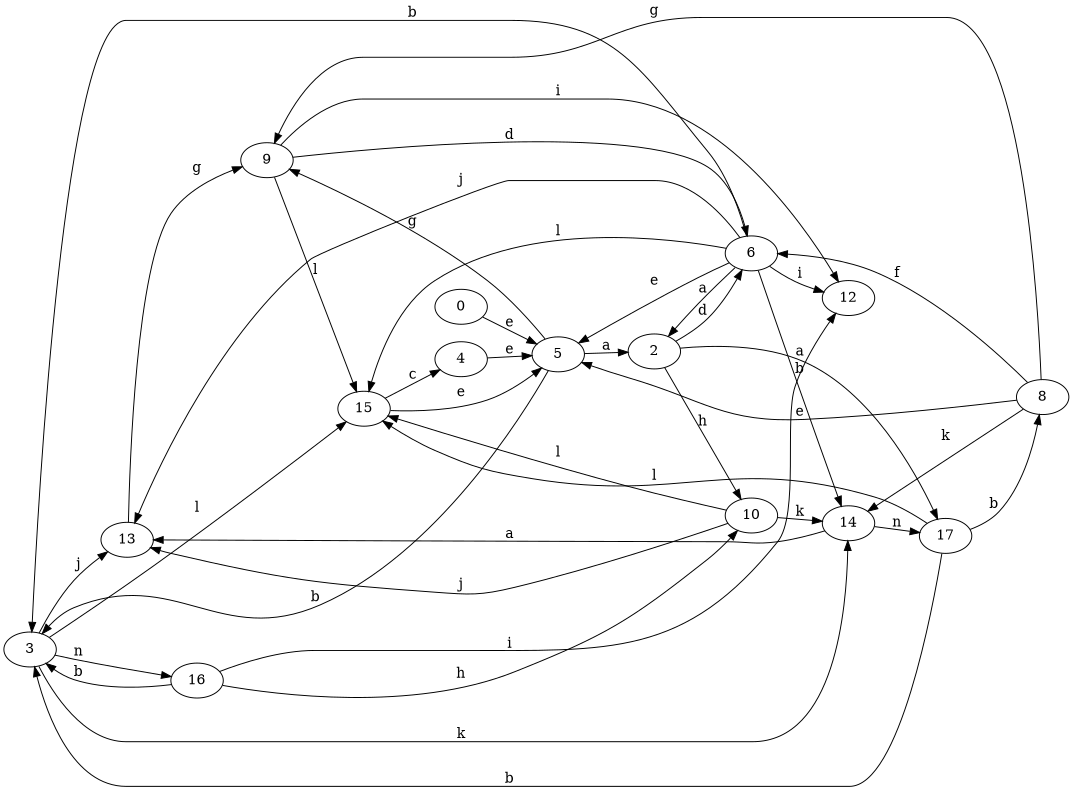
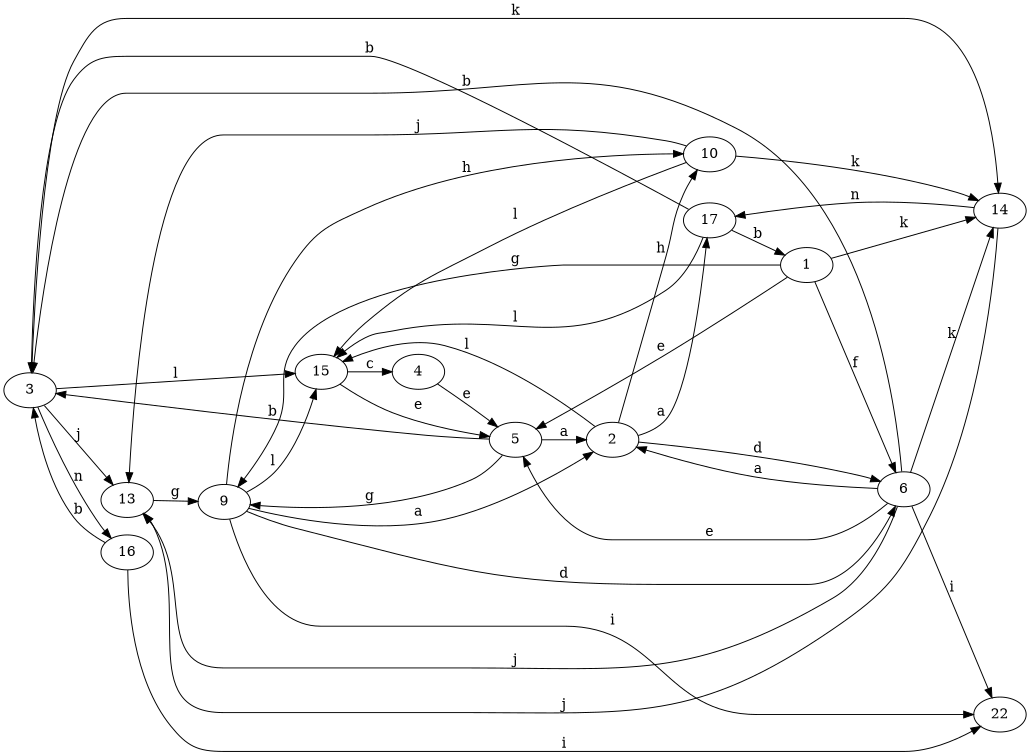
edge "6" -> "15": now "2" -> "15"
node "12": label "12" -> "22"
node "0": removed
edge "6" -> "14": label "b" -> "k"
node "8": label "8" -> "1"
edge "9" -> "2": added, label "a"
edge "14" -> "13": label "a" -> "j"
edge "16" -> "10": now "9" -> "10"
